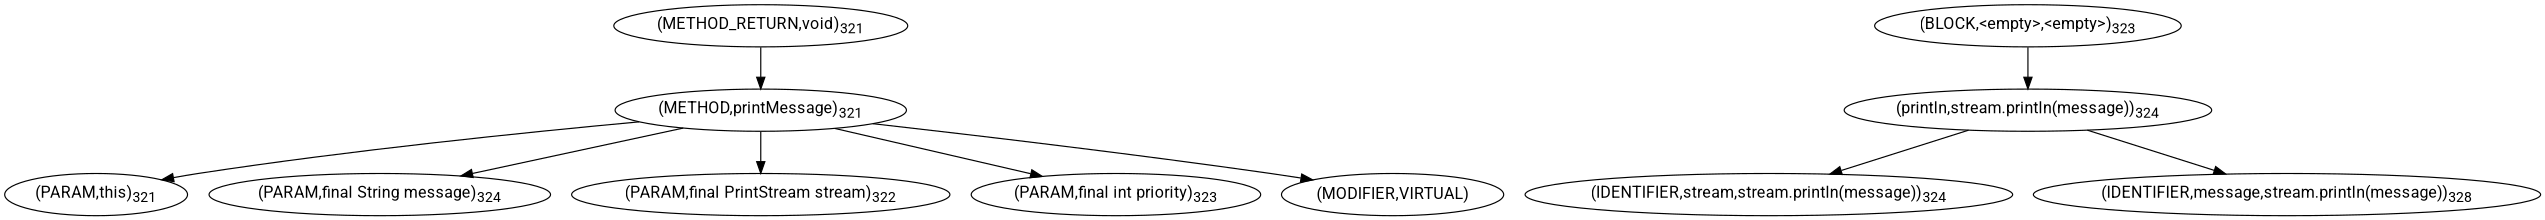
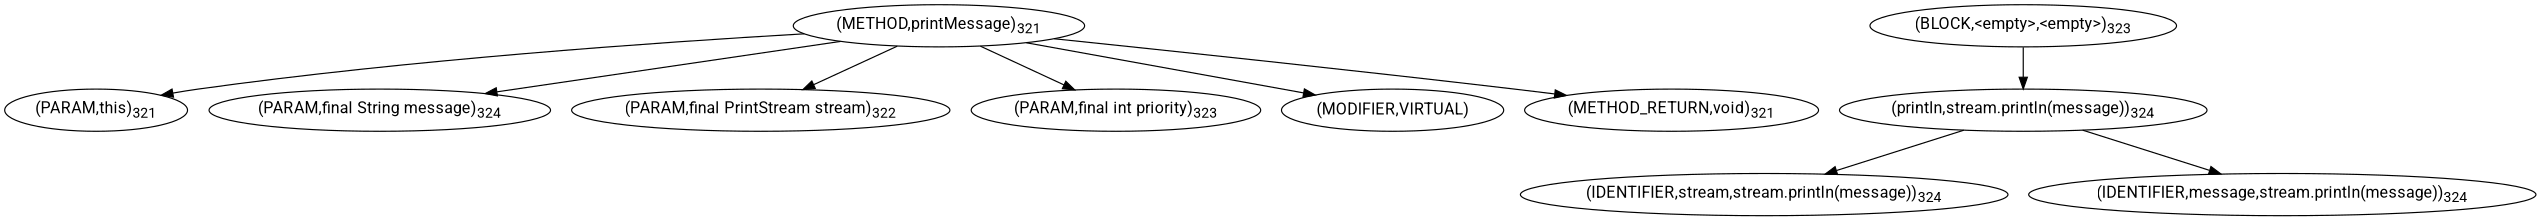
edge "(METHOD_RETURN,void)" -> "(METHOD,printMessage)": reversed
node "(IDENTIFIER,message,stream.println(message))": text "328" -> "324"
